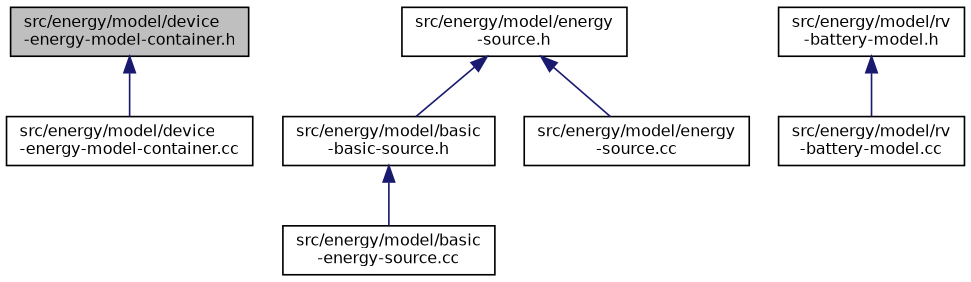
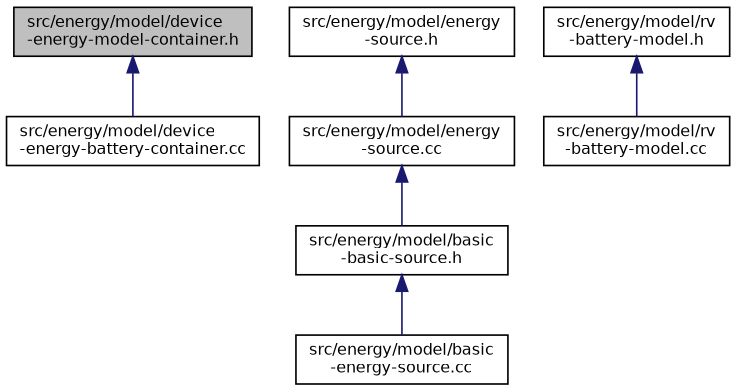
edge "src/energy/model/basic -basic-source.h" -> "src/energy/model/energy -source.h": now "src/energy/model/basic -basic-source.h" -> "src/energy/model/energy -source.cc"
node "src/energy/model/device -energy-model-container.cc": label "src/energy/model/device -energy-model-container.cc" -> "src/energy/model/device -energy-battery-container.cc"
